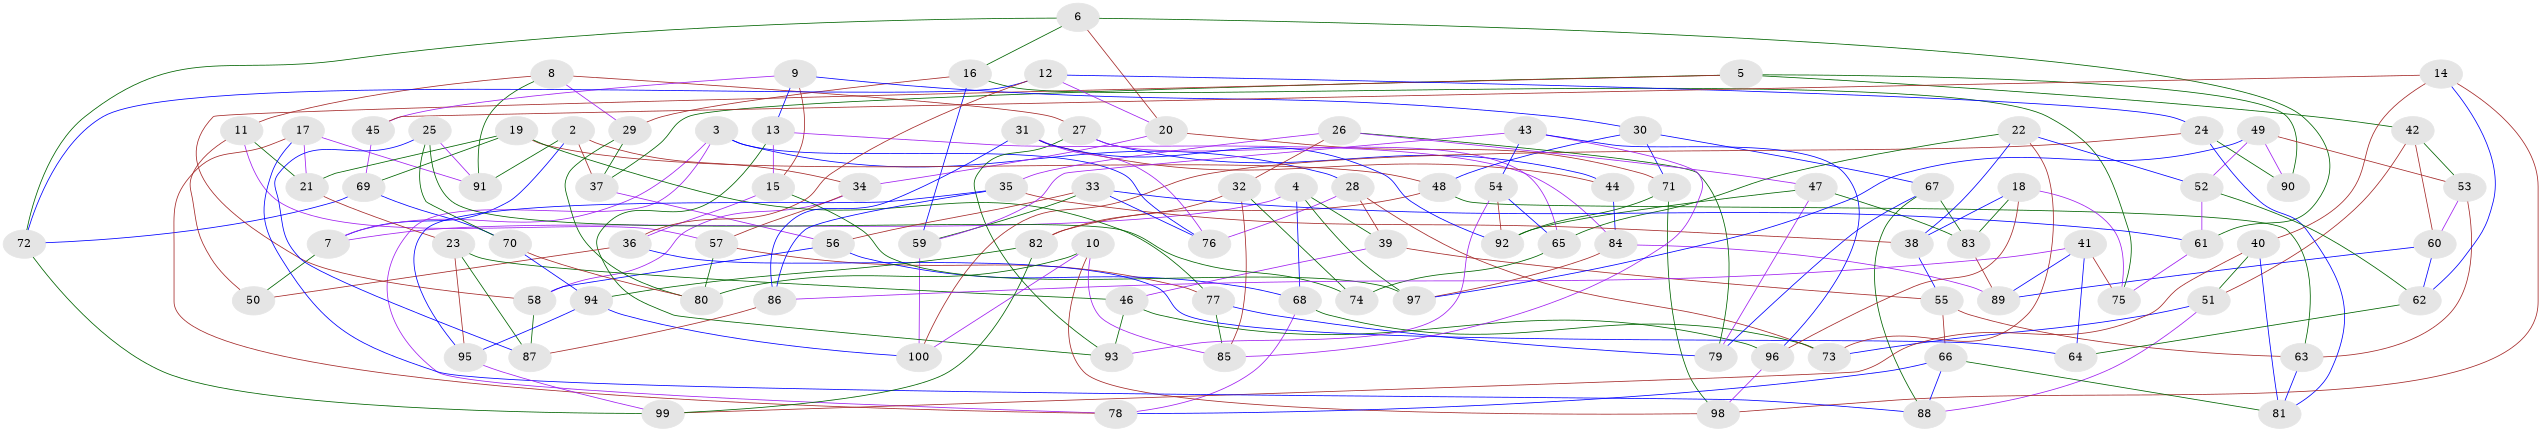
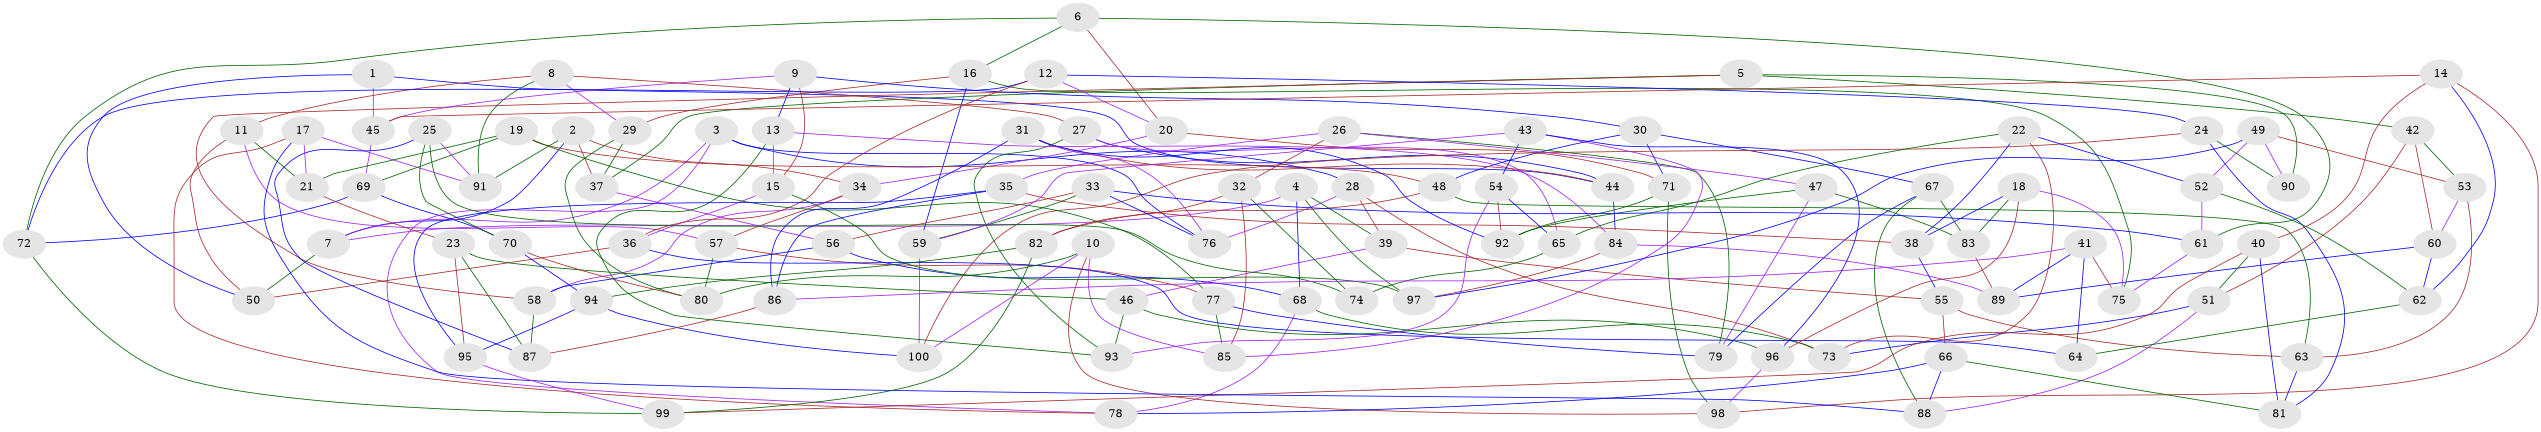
node "1": added
